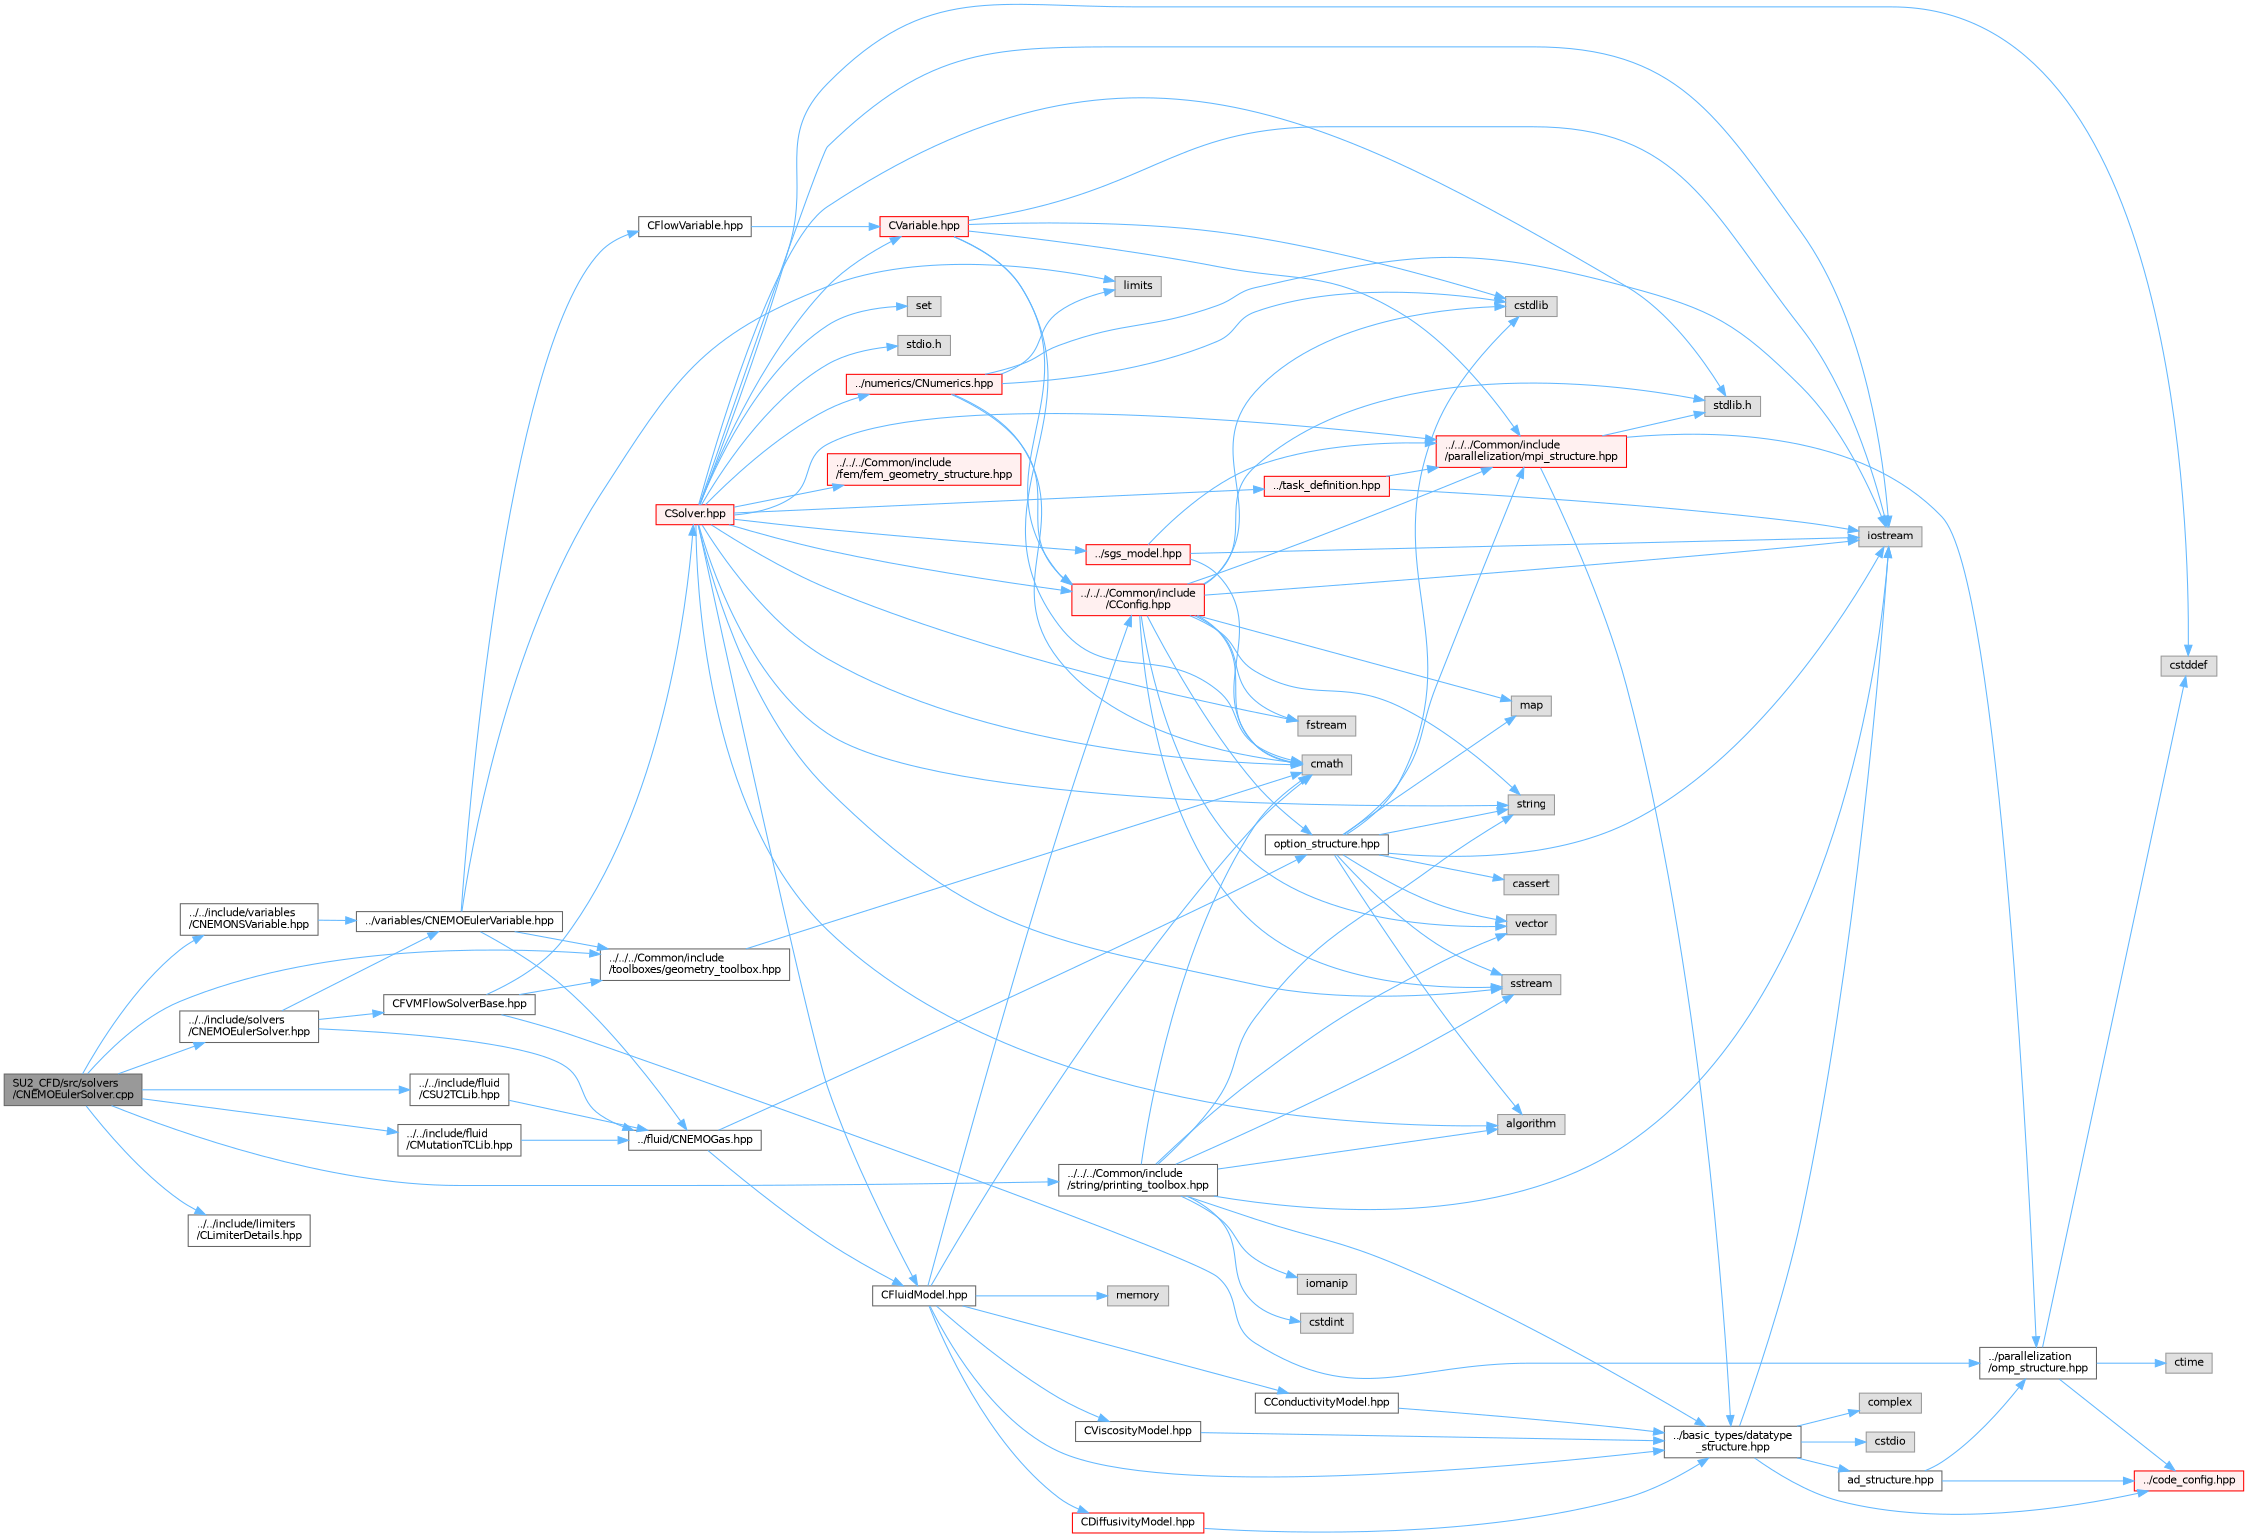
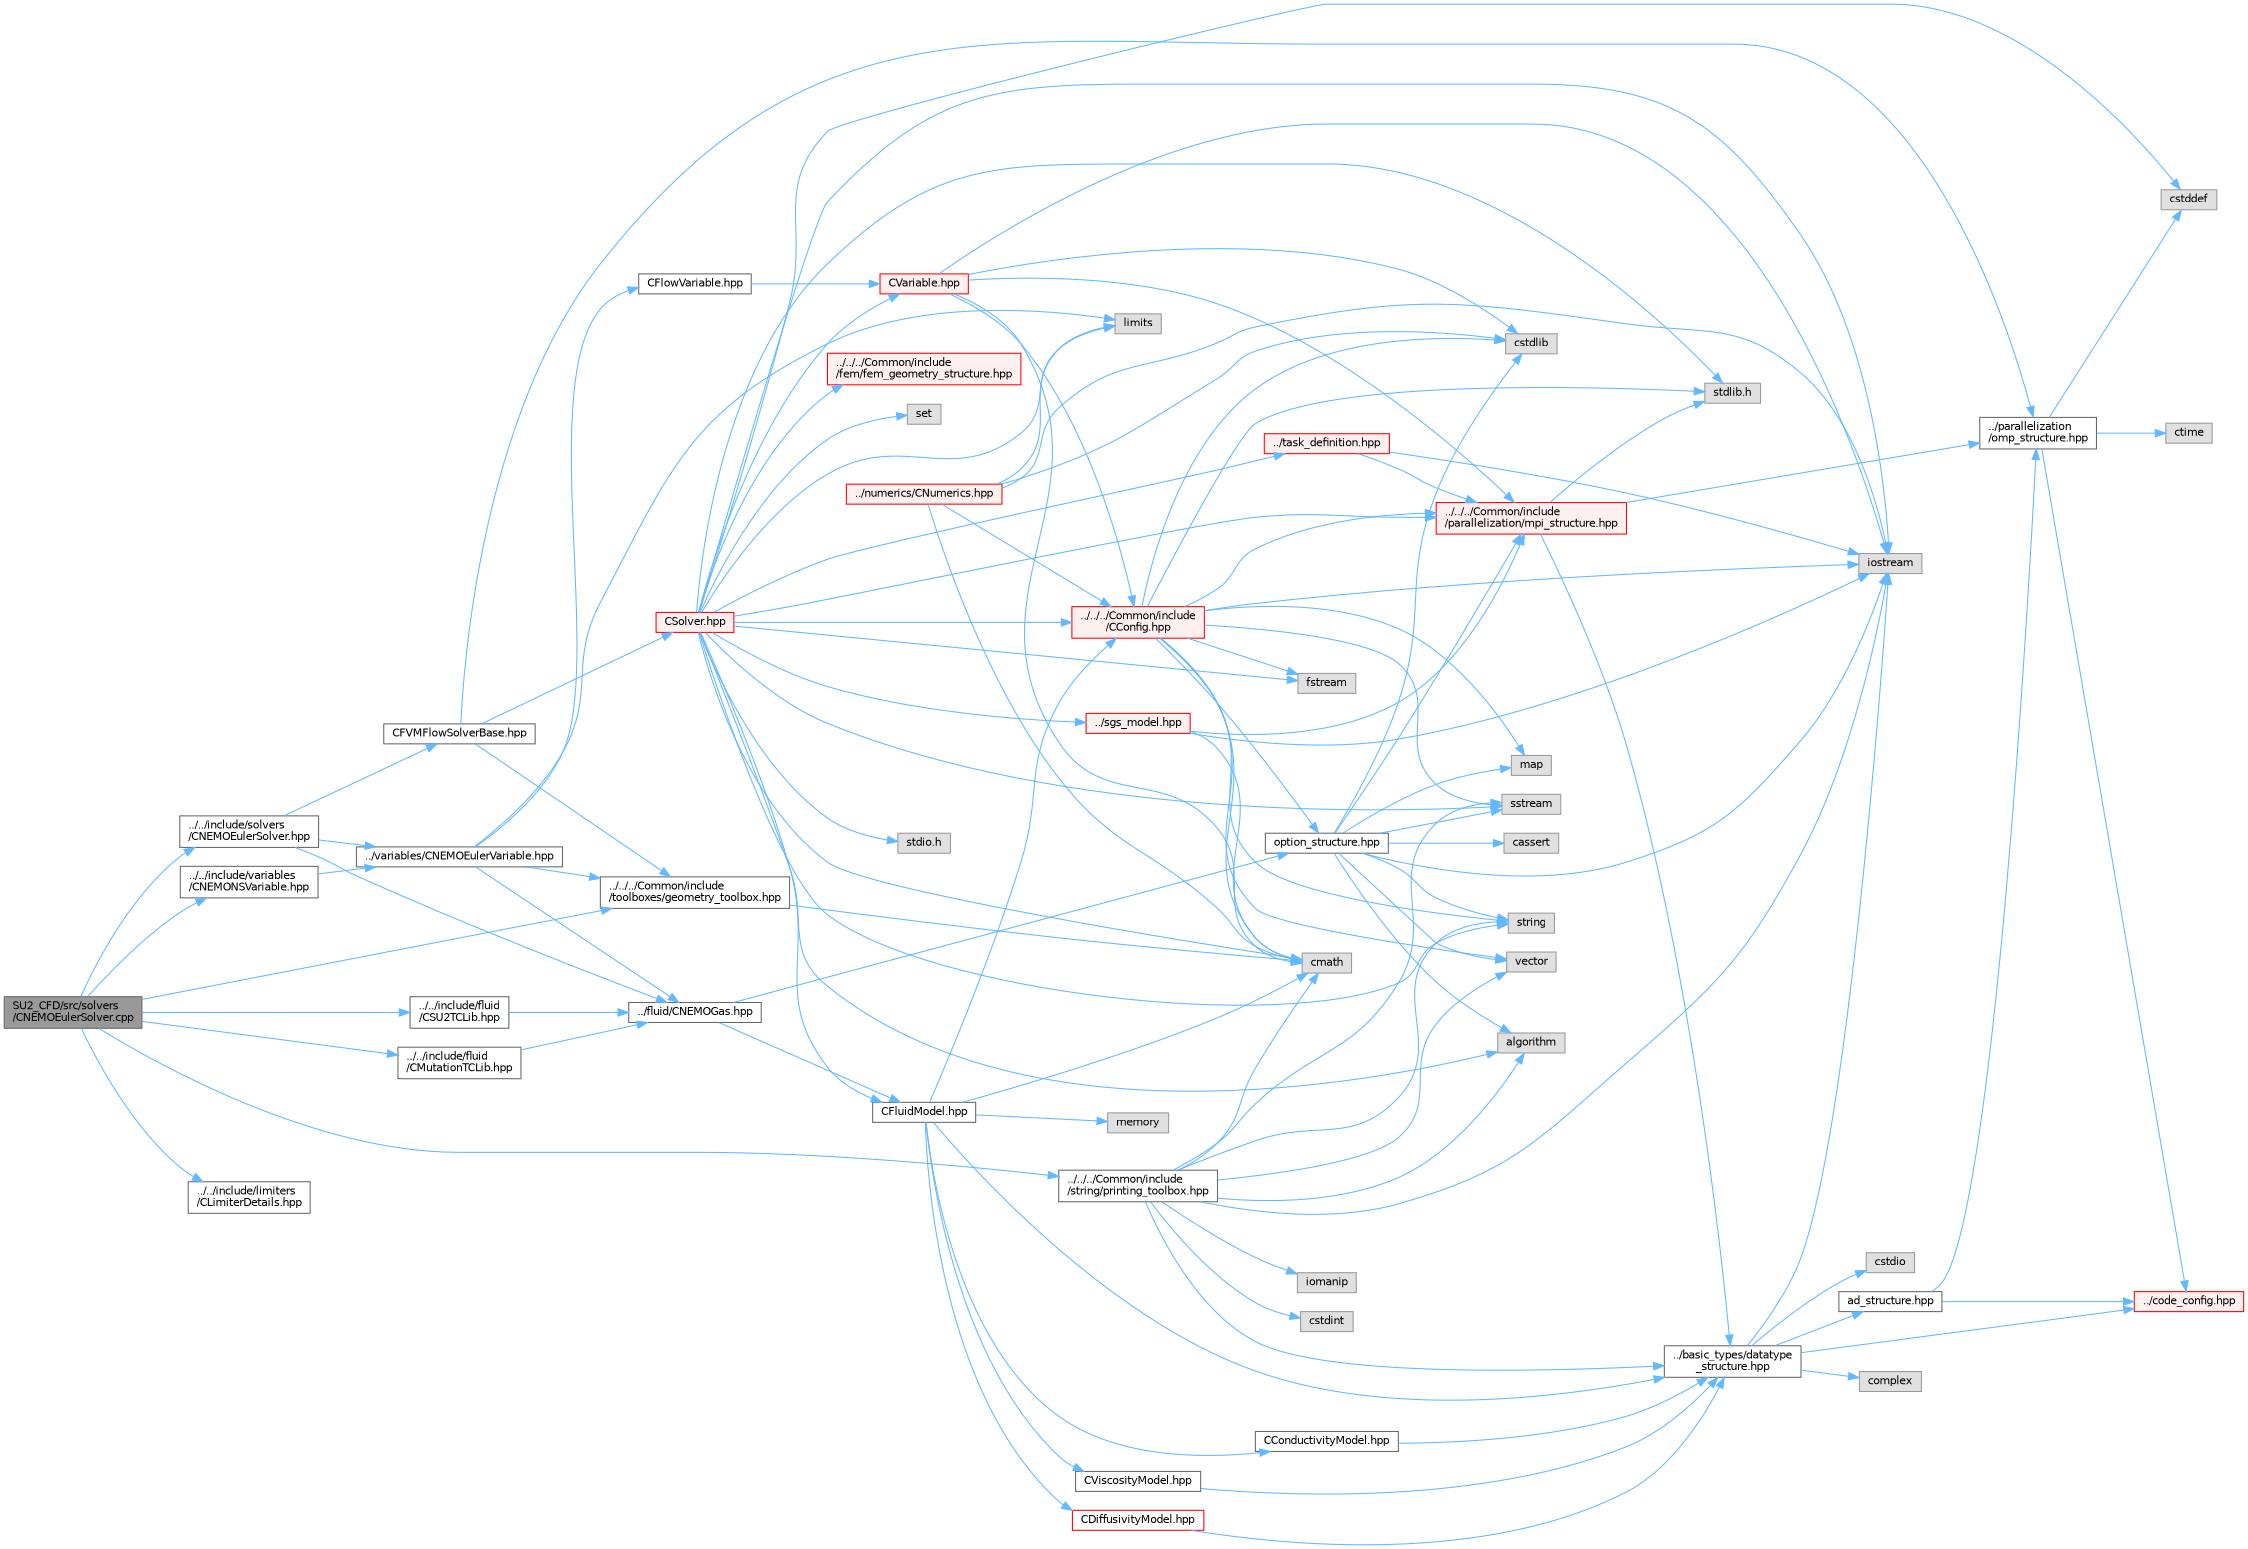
edge "CSolver.hpp" -> "../numerics/CNumerics.hpp": now "CSolver.hpp" -> "limits"
